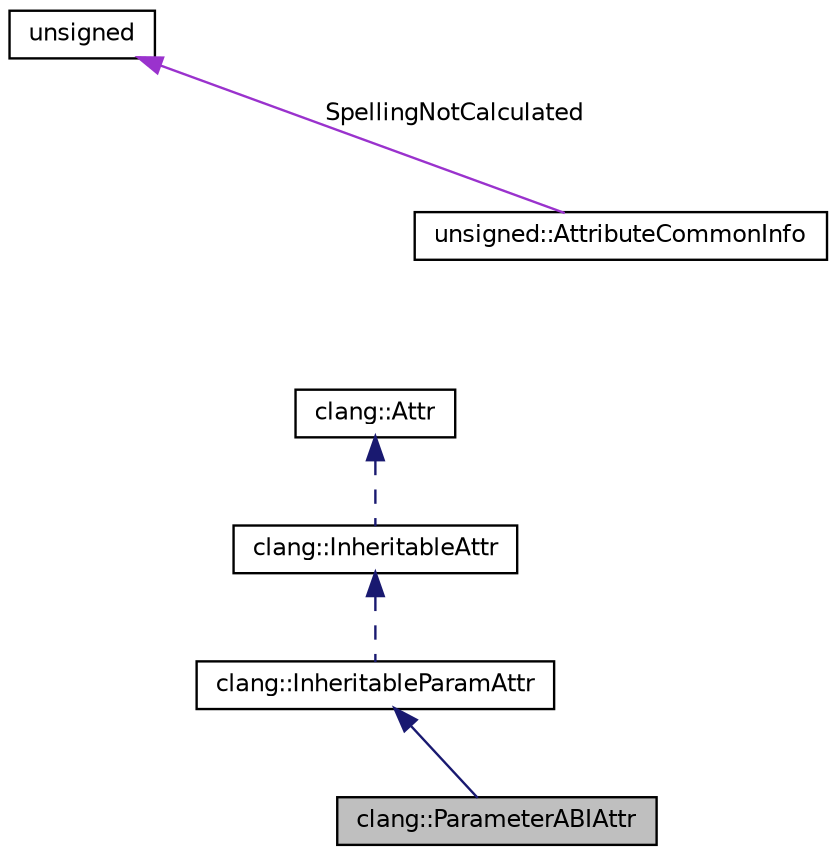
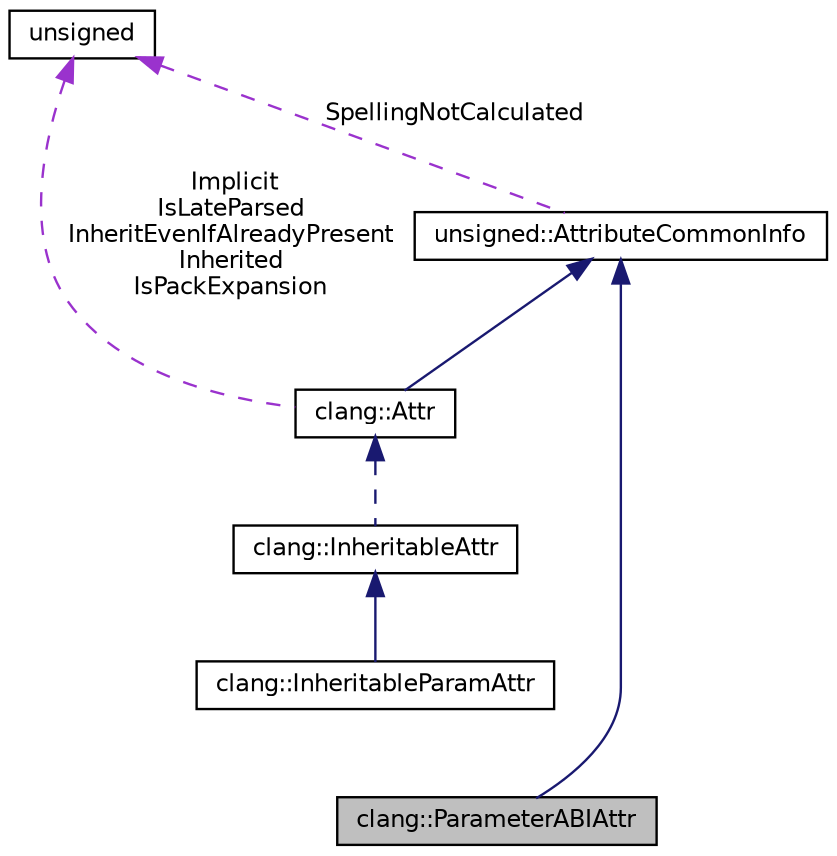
edge "unsigned::AttributeCommonInfo" -> "unsigned": style solid -> dashed
edge "clang::Attr" -> "unsigned": added, label "Implicit IsLateParsed InheritEvenIfAlreadyPresent Inherited IsPackExpansion"
edge "clang::Attr" -> "unsigned::AttributeCommonInfo": added
edge "clang::InheritableParamAttr" -> "clang::InheritableAttr": style dashed -> solid
edge "clang::ParameterABIAttr" -> "clang::InheritableParamAttr": now "clang::ParameterABIAttr" -> "unsigned::AttributeCommonInfo"
